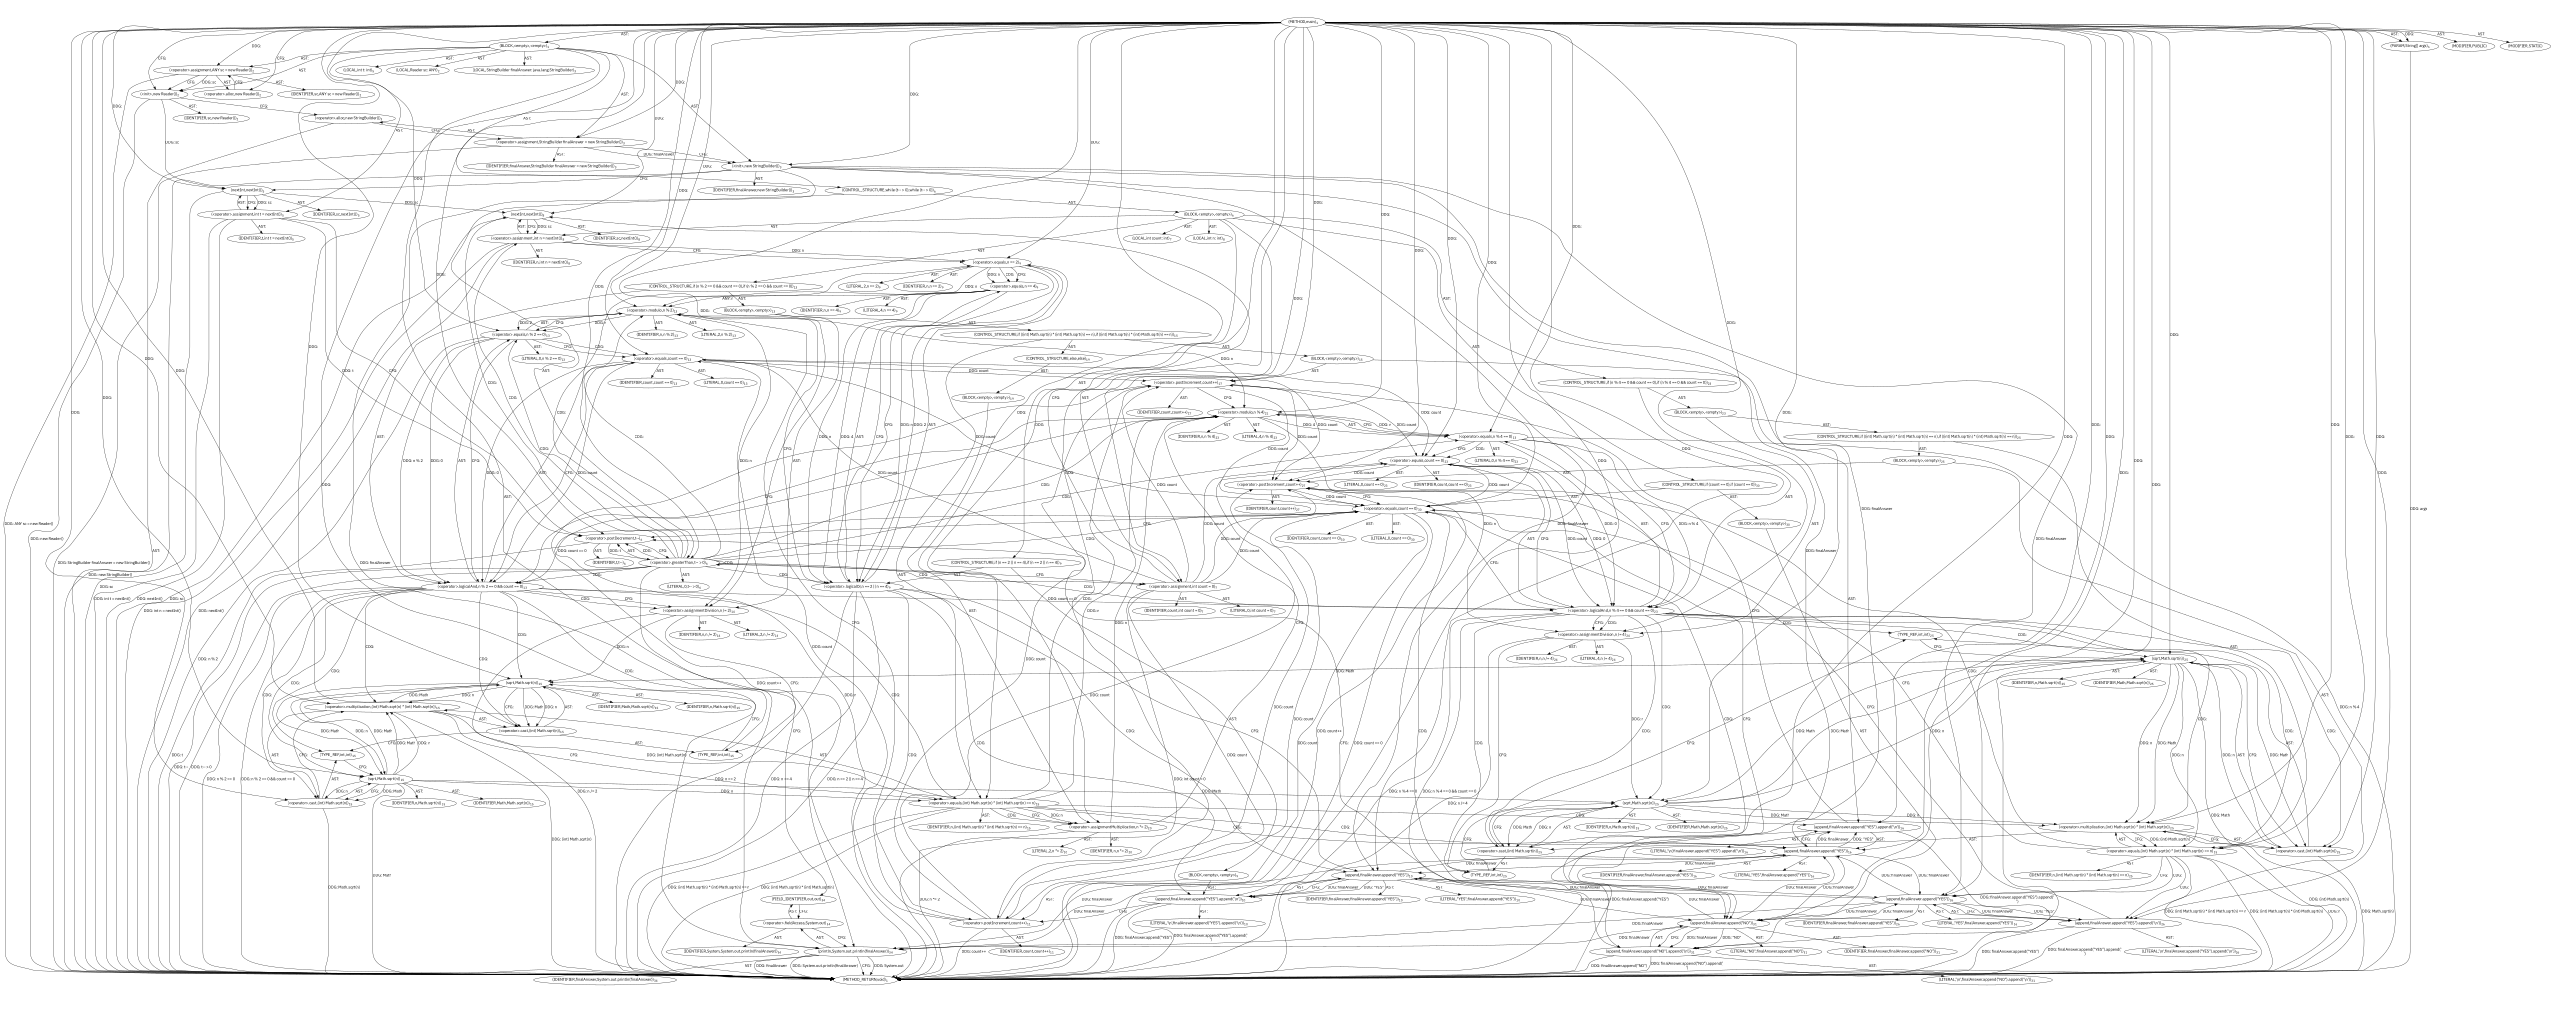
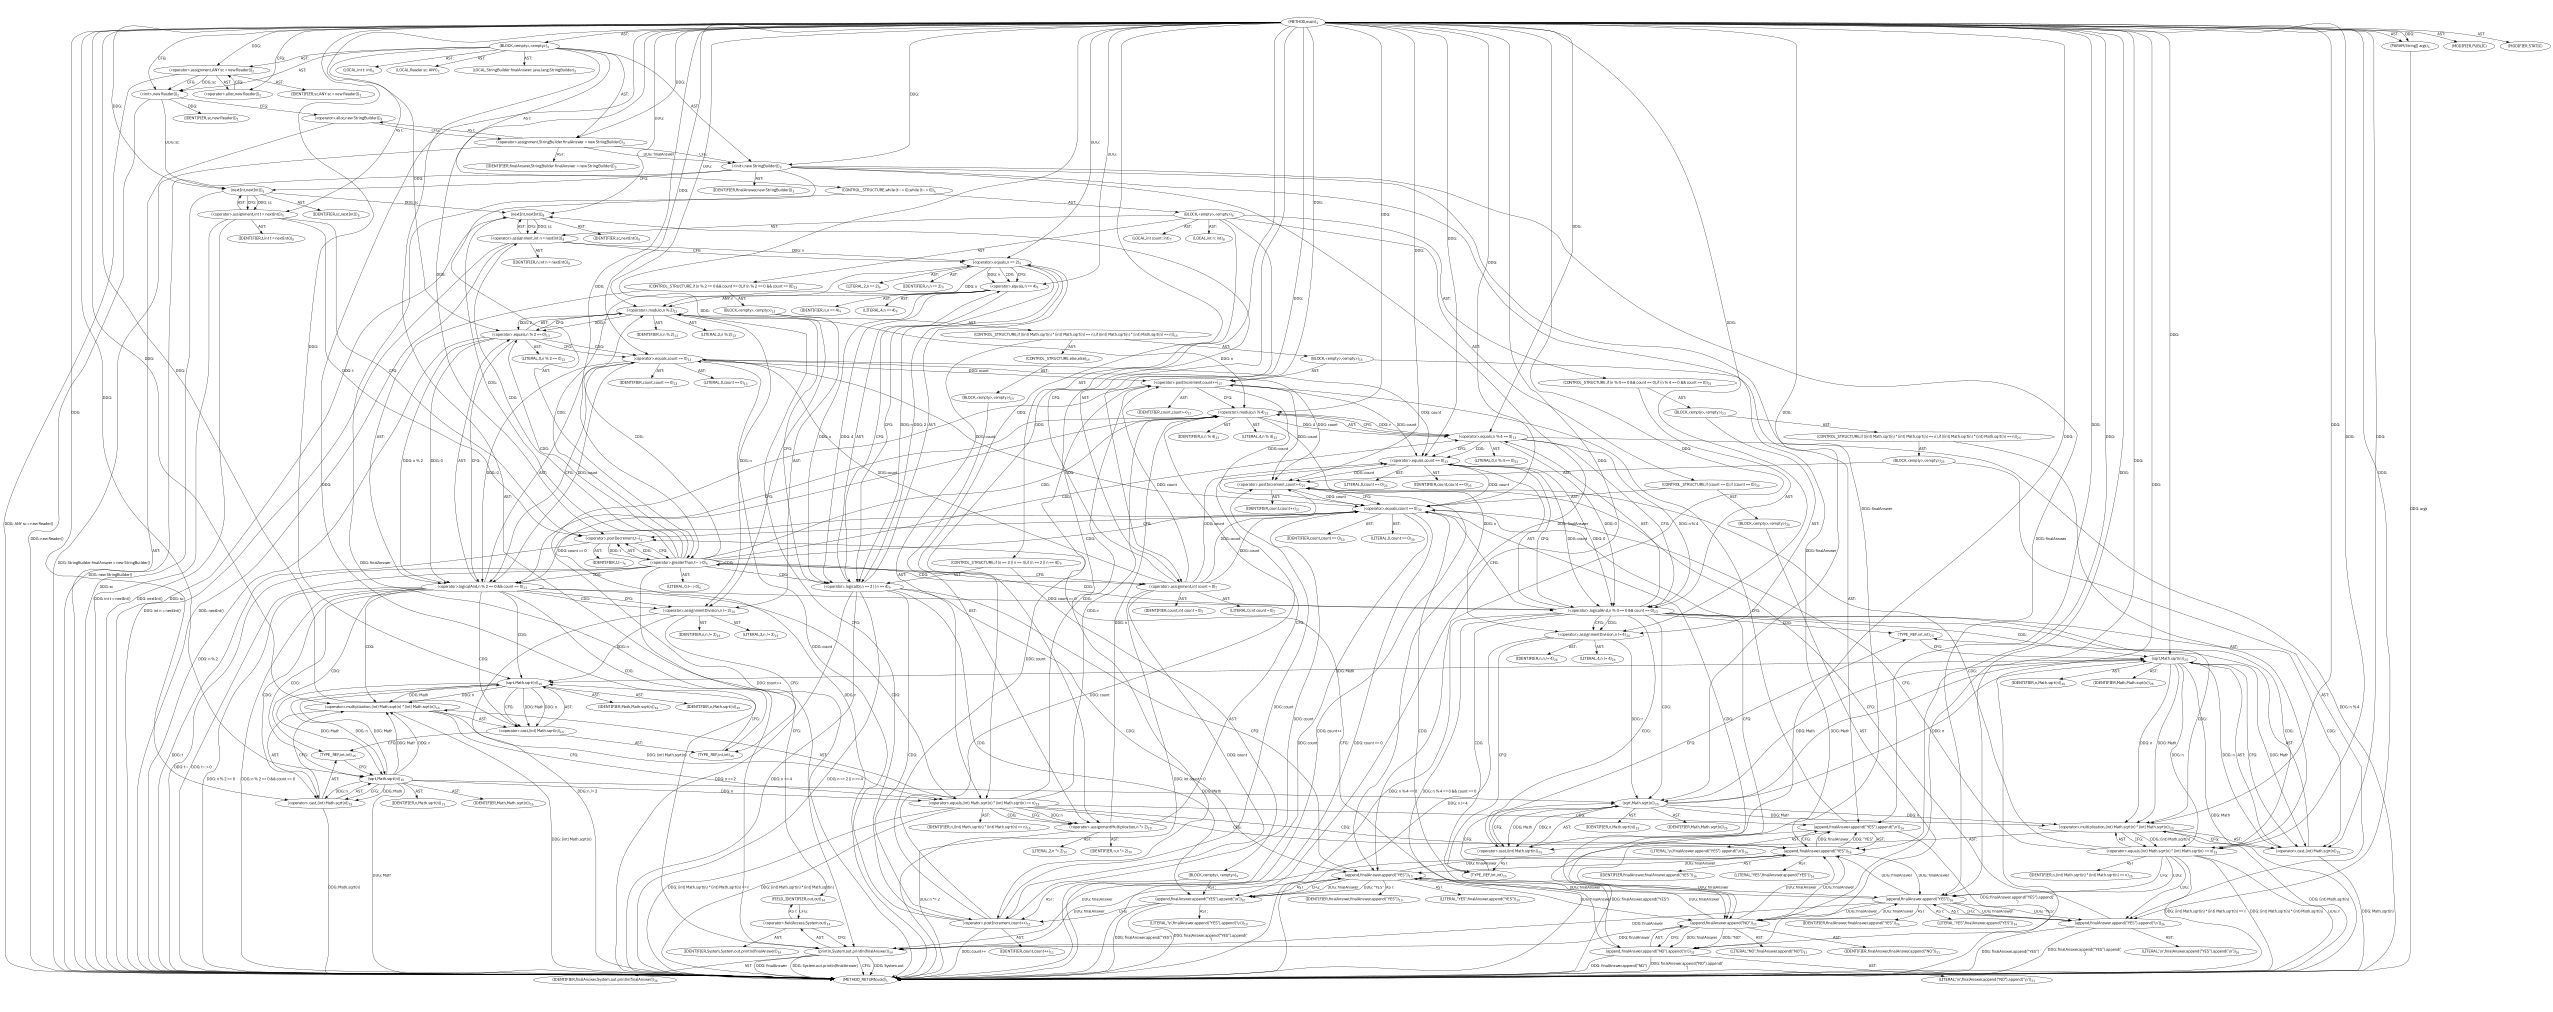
edge "(METHOD,main)" -> "(<operator>.equals,n == 4)": added, label "DDG:"
edge "(<init>,new Reader())" -> "(IDENTIFIER,sc,new Reader())": label "AST: " -> "DDG: "
